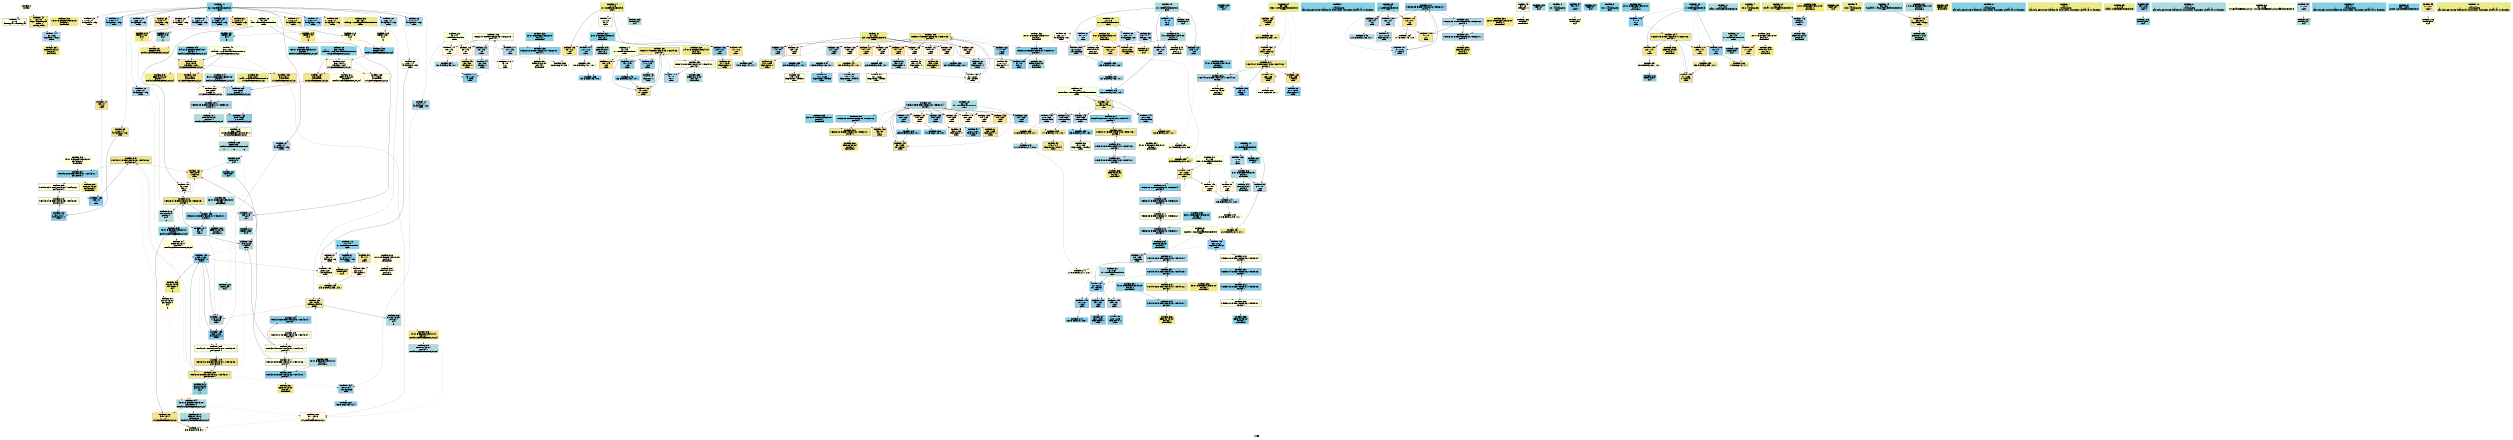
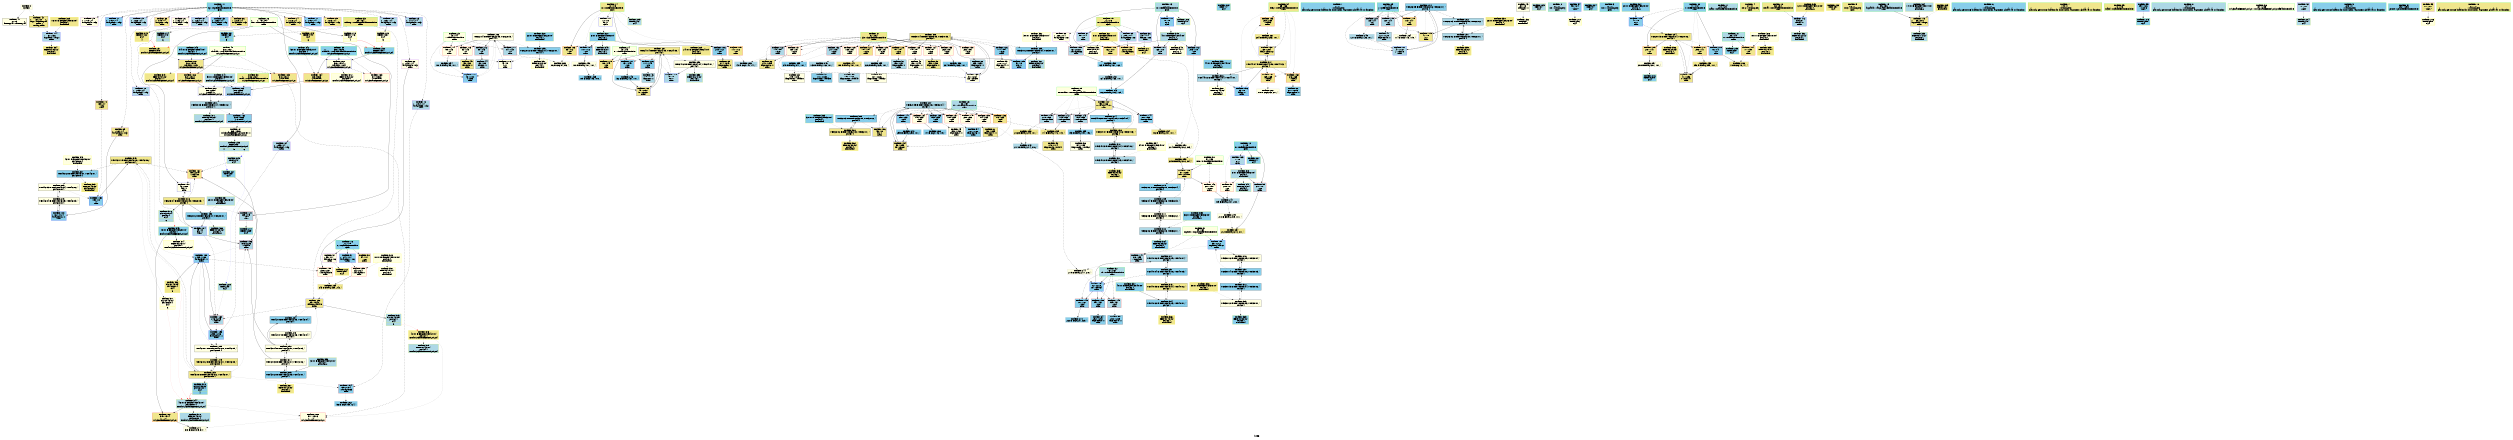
edge "NodeID: 27" -> "NodeID: 130": now "NodeID: 27" -> "NodeID: 62"
edge "NodeID: 308" -> "NodeID: 60": now "NodeID: 308" -> "NodeID: 131"
edge "NodeID: 200" -> "NodeID: 164": now "NodeID: 342" -> "NodeID: 164"
node "NodeID: 138": removed
edge "NodeID: 313" -> "NodeID: 304": added
